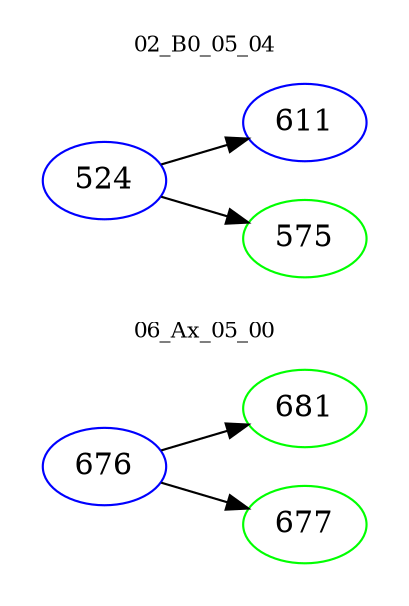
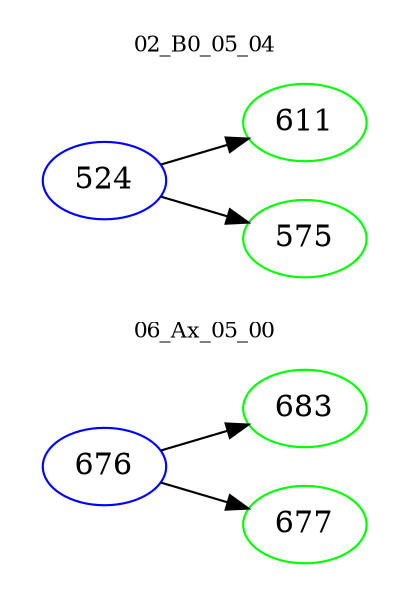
node "611": color blue -> green
node "681": label "681" -> "683"
